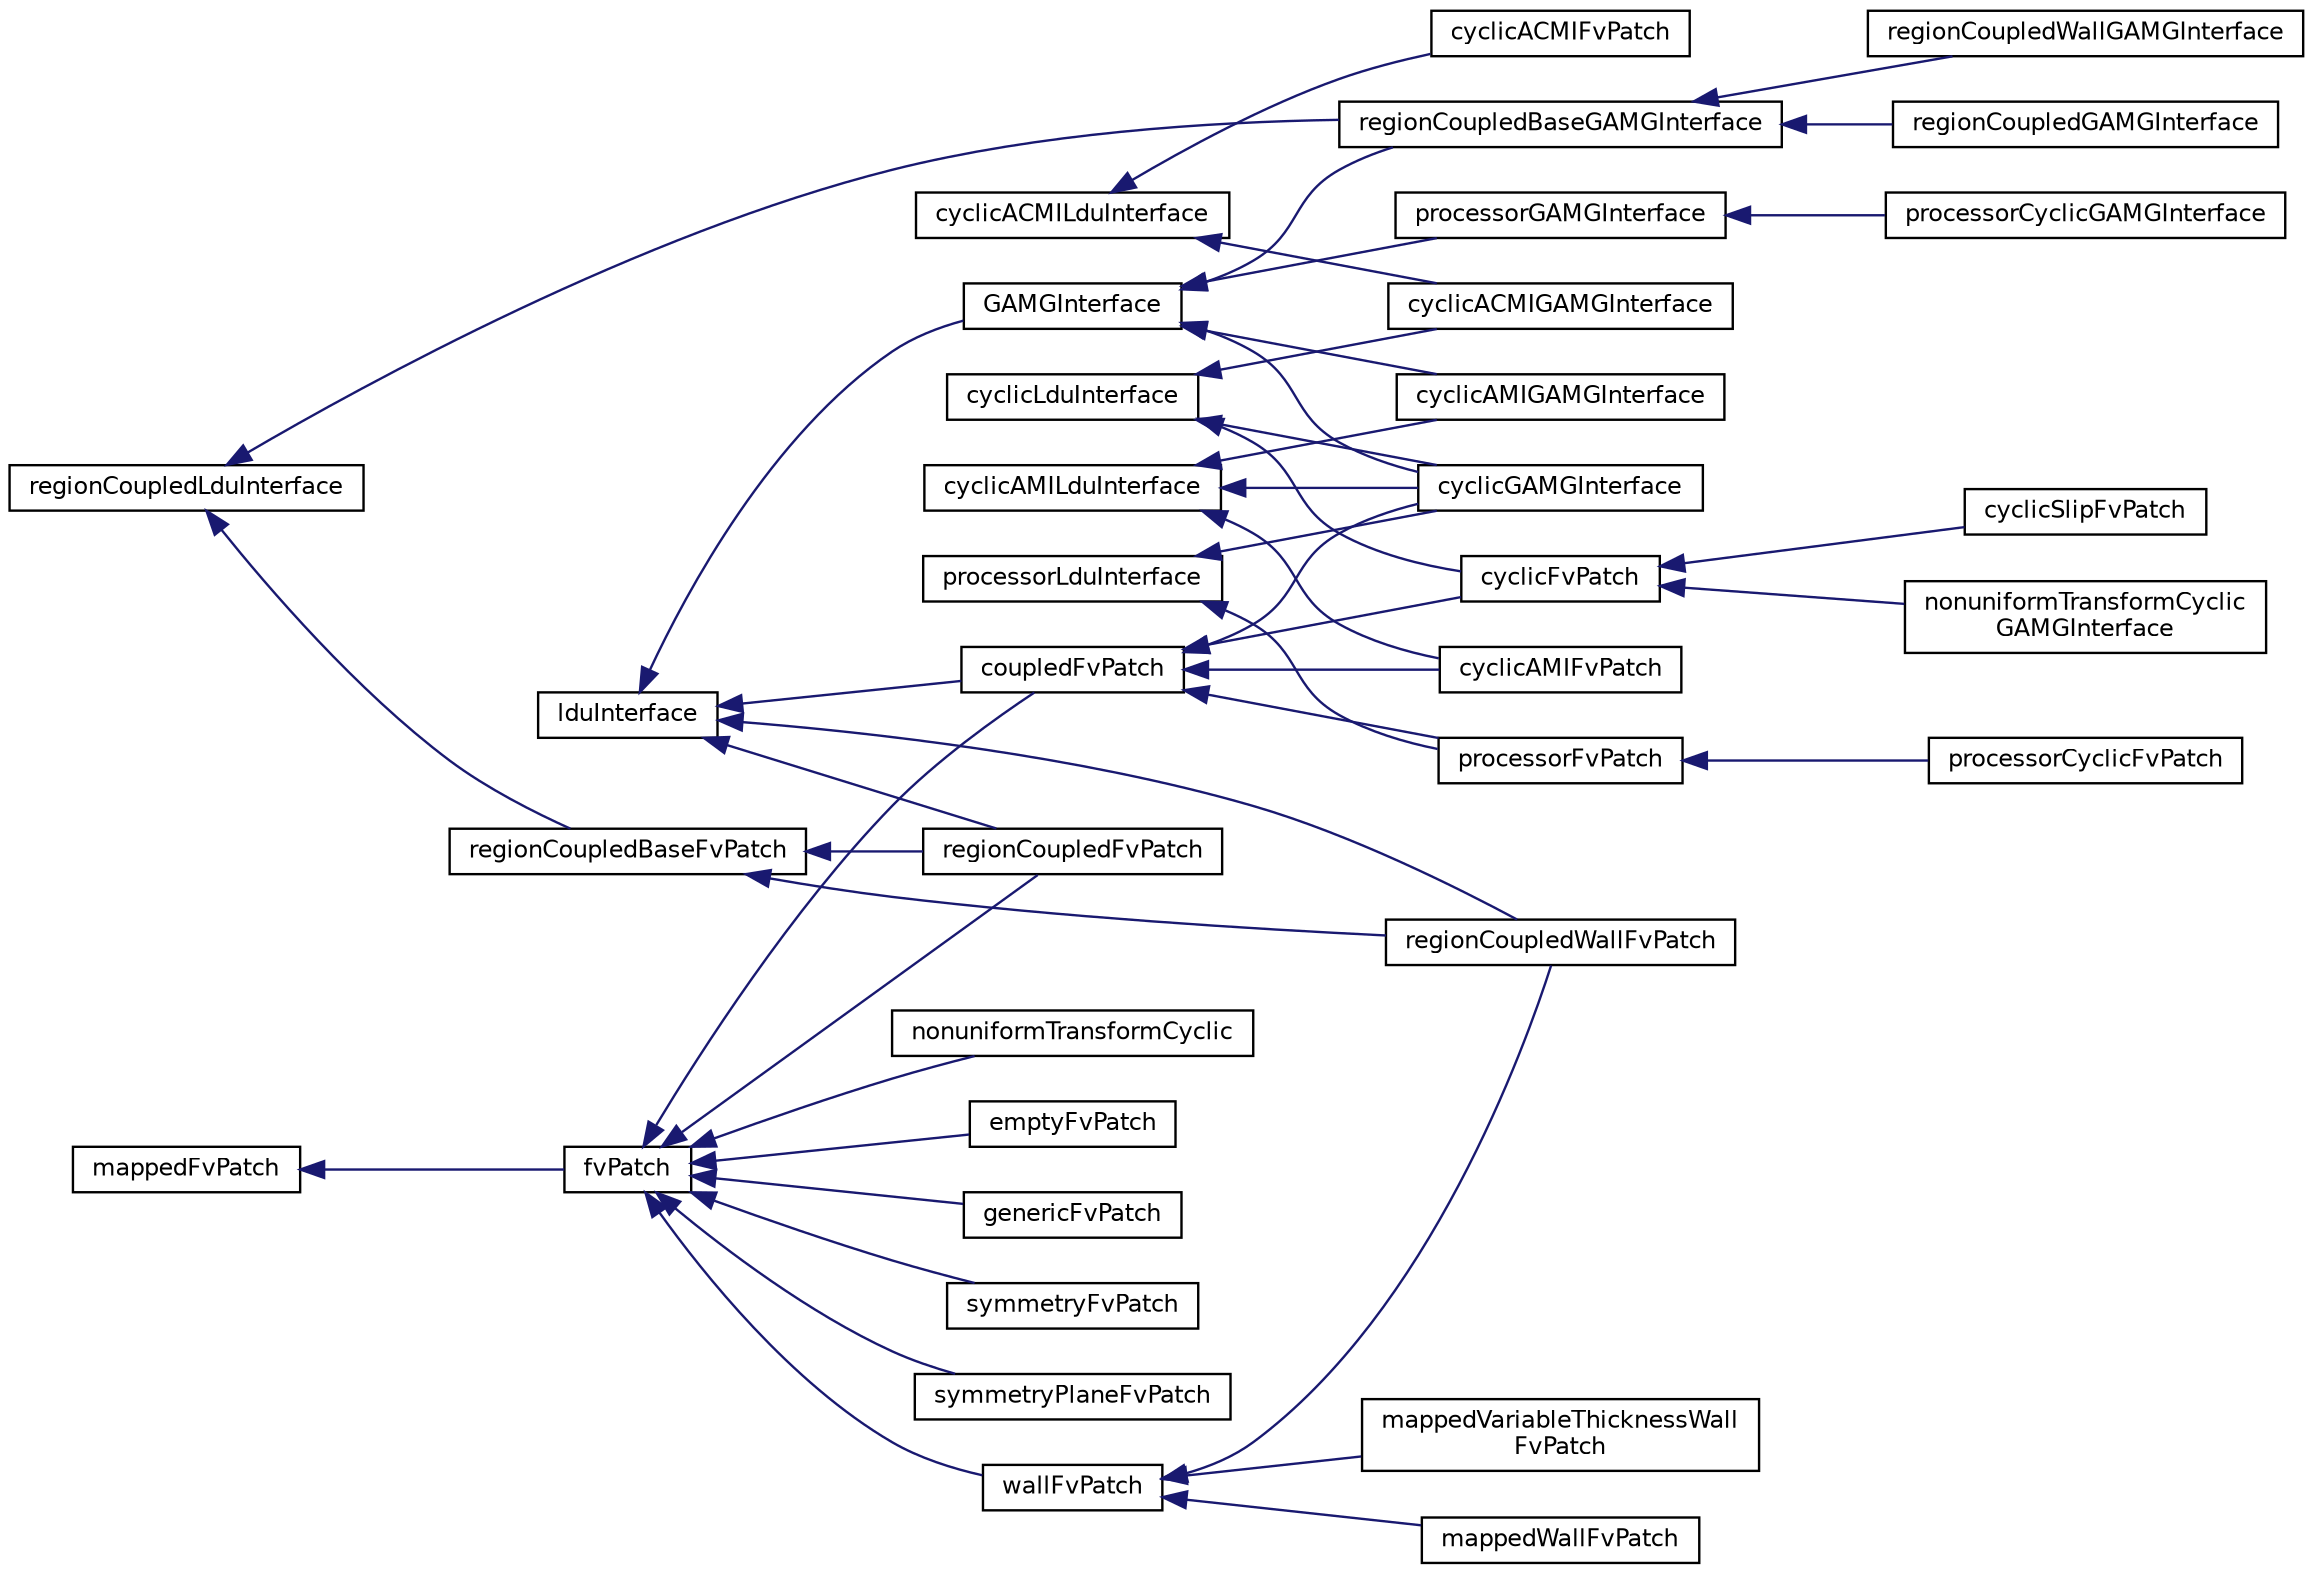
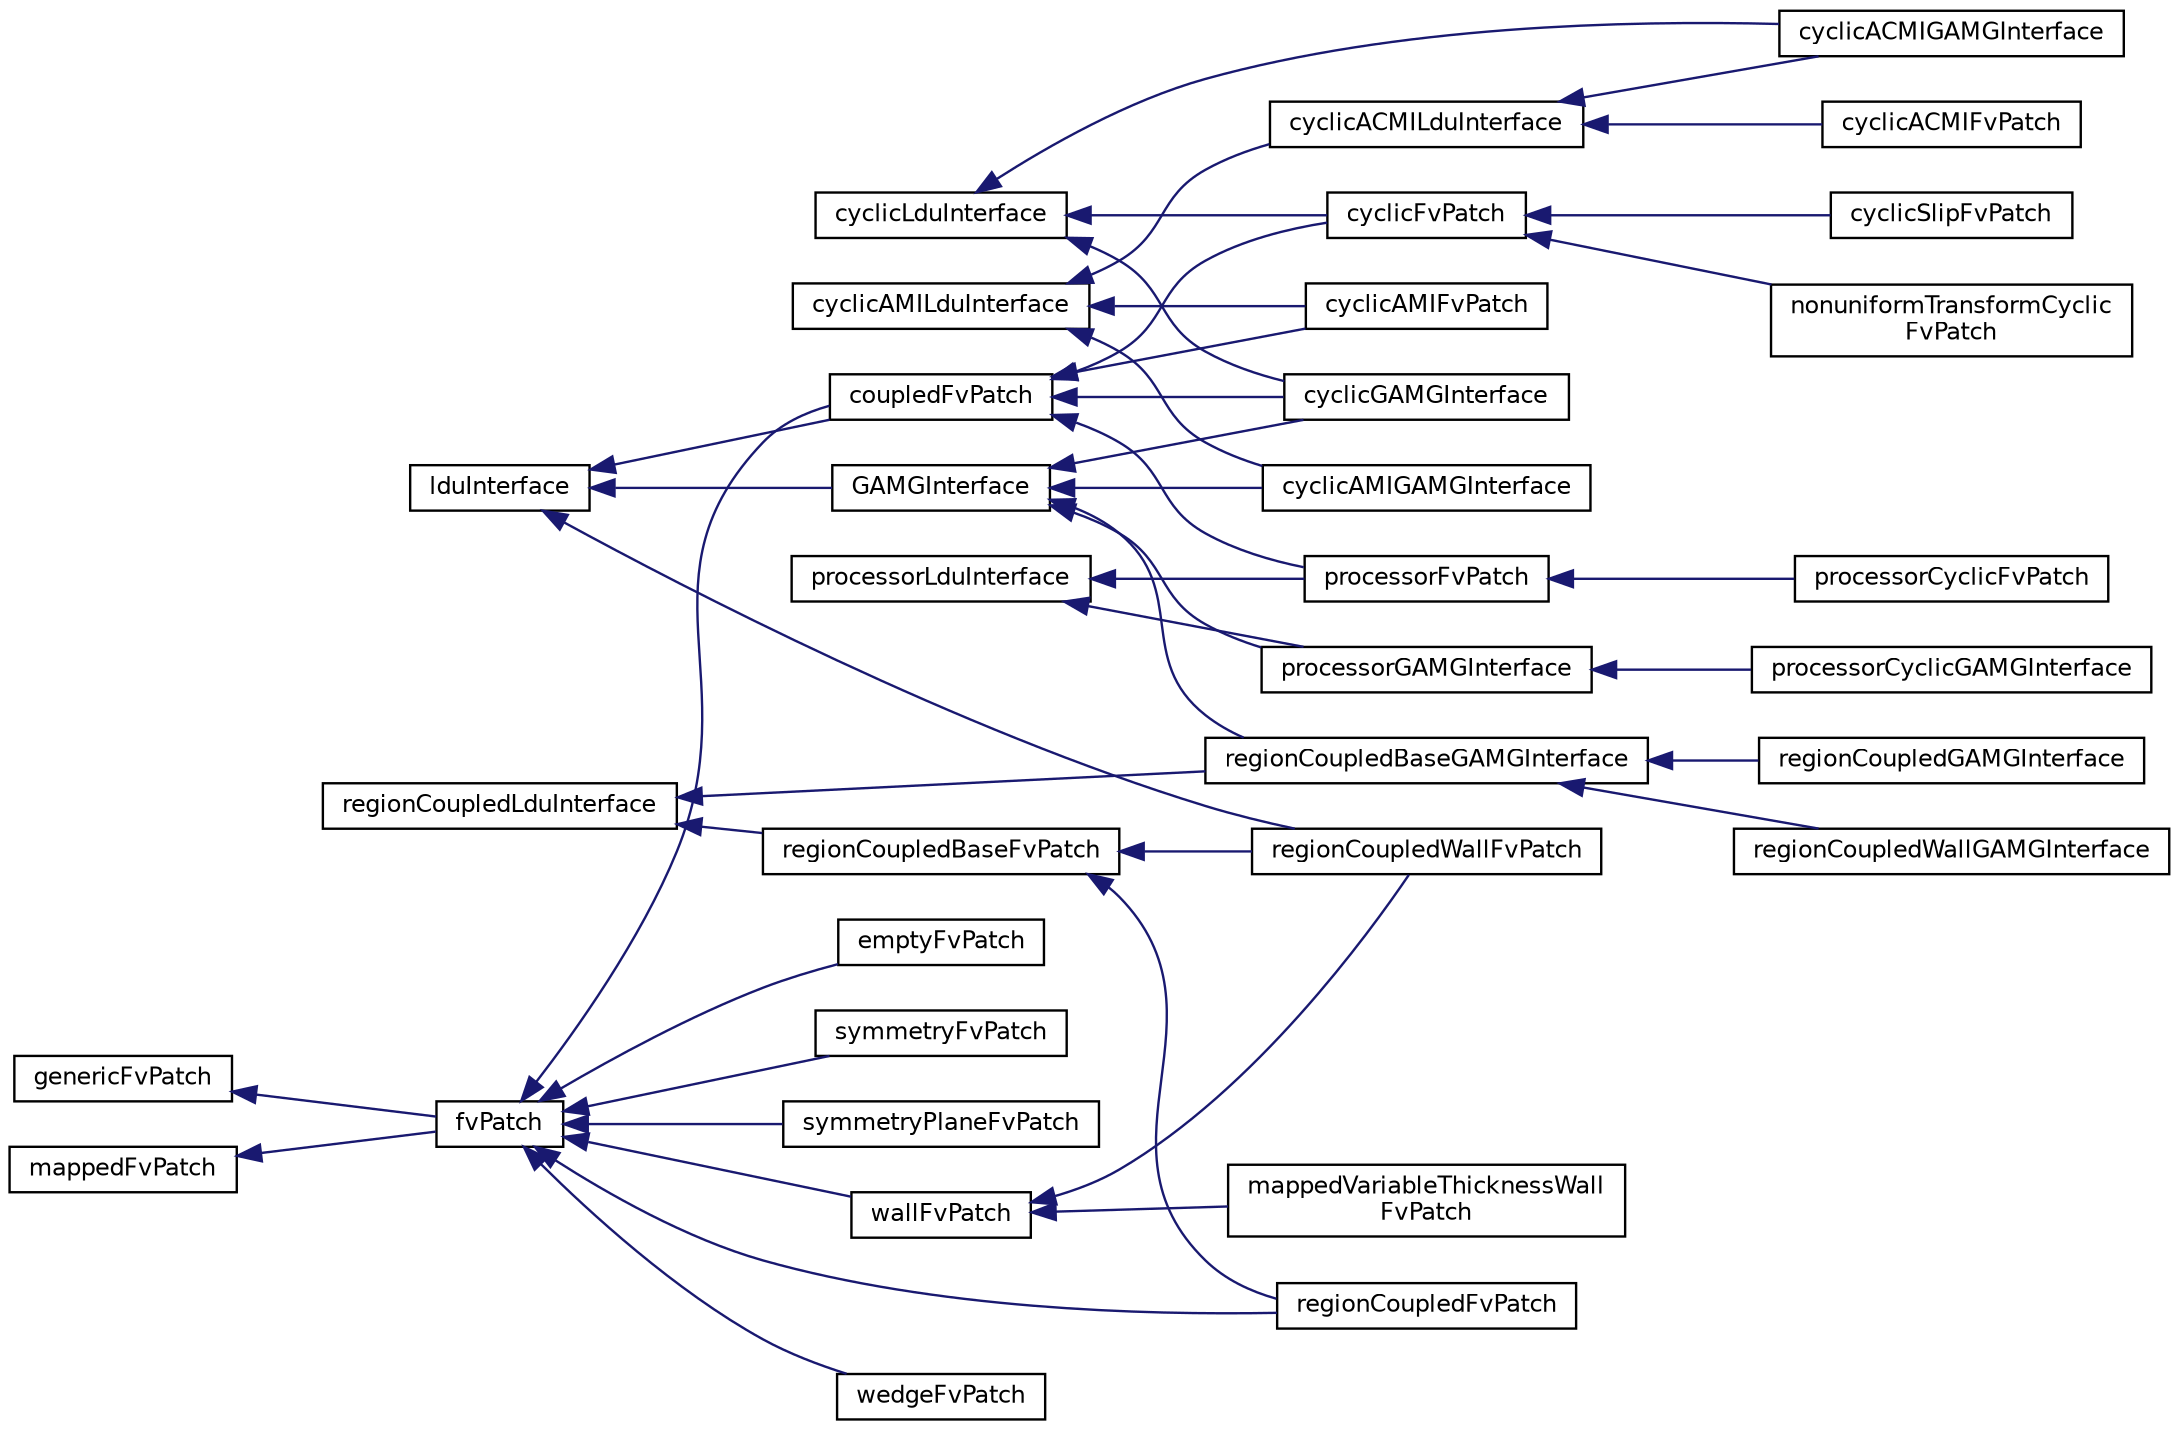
edge "cyclicGAMGInterface" -> "cyclicAMILduInterface": now "cyclicACMILduInterface" -> "cyclicAMILduInterface"
edge "cyclicGAMGInterface" -> "processorLduInterface": now "processorGAMGInterface" -> "processorLduInterface"
node "nonuniformTransformCyclic GAMGInterface": label "nonuniformTransformCyclic GAMGInterface" -> "nonuniformTransformCyclic FvPatch"
edge "regionCoupledFvPatch" -> "lduInterface": removed
node "nonuniformTransformCyclic": label "nonuniformTransformCyclic" -> "wedgeFvPatch"
edge "genericFvPatch" -> "fvPatch": reversed
node "mappedWallFvPatch": removed
